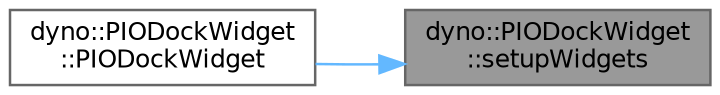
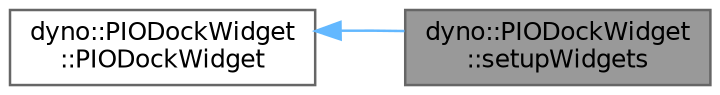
edge "dyno::PIODockWidget ::PIODockWidget" -> "dyno::PIODockWidget ::setupWidgets": reversed
